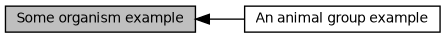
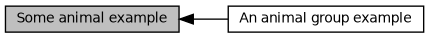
node "Some organism example": label "Some organism example" -> "Some animal example"
